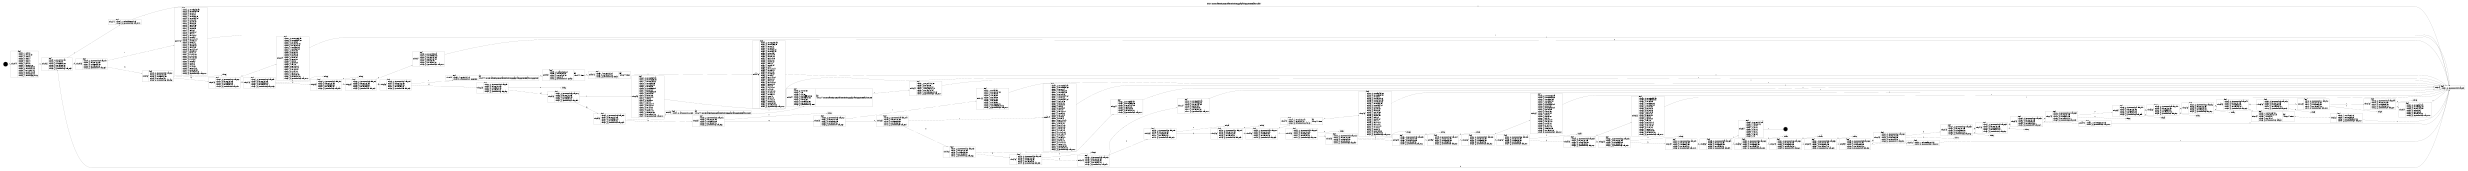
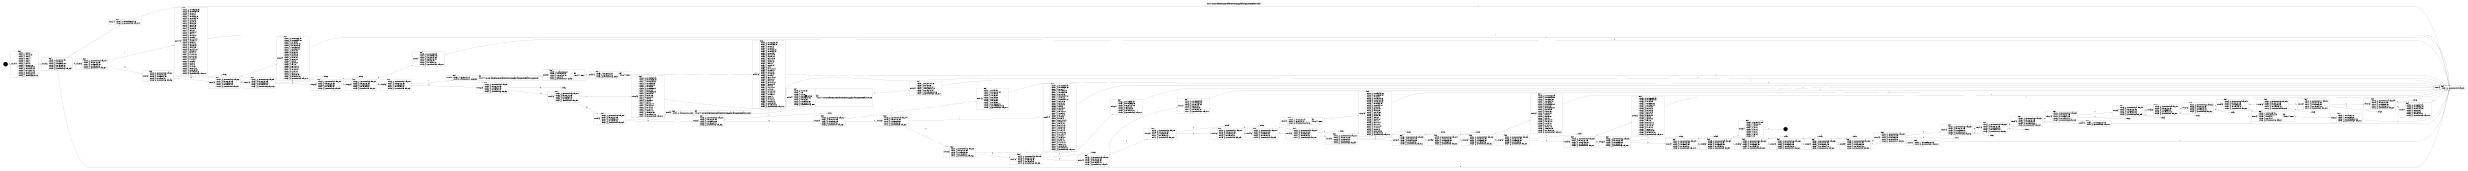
node "0x40239d": added
